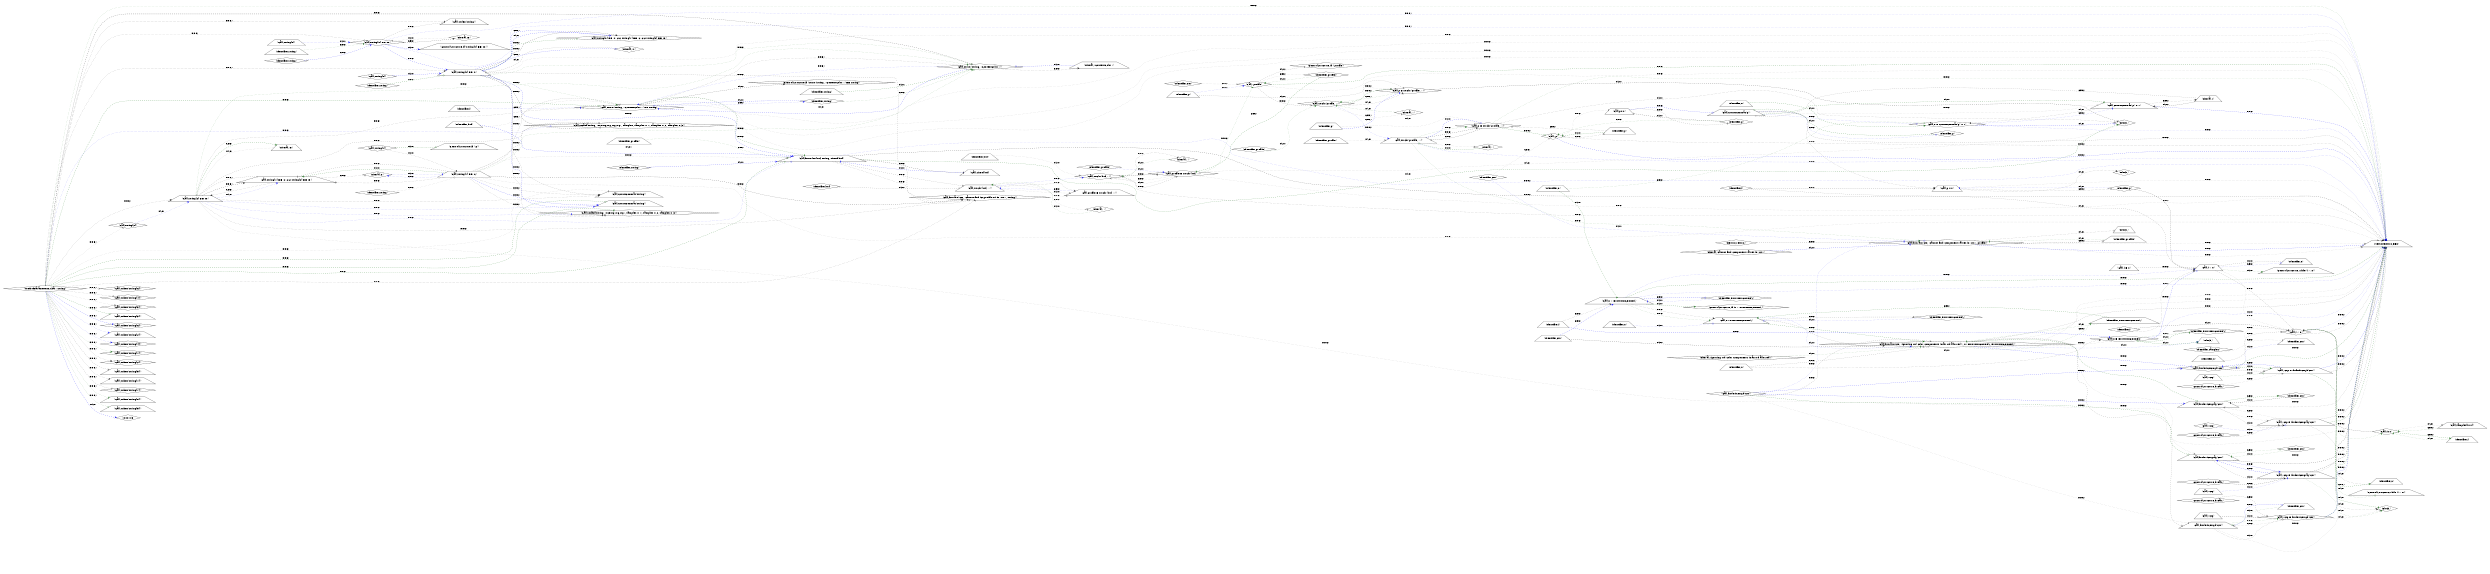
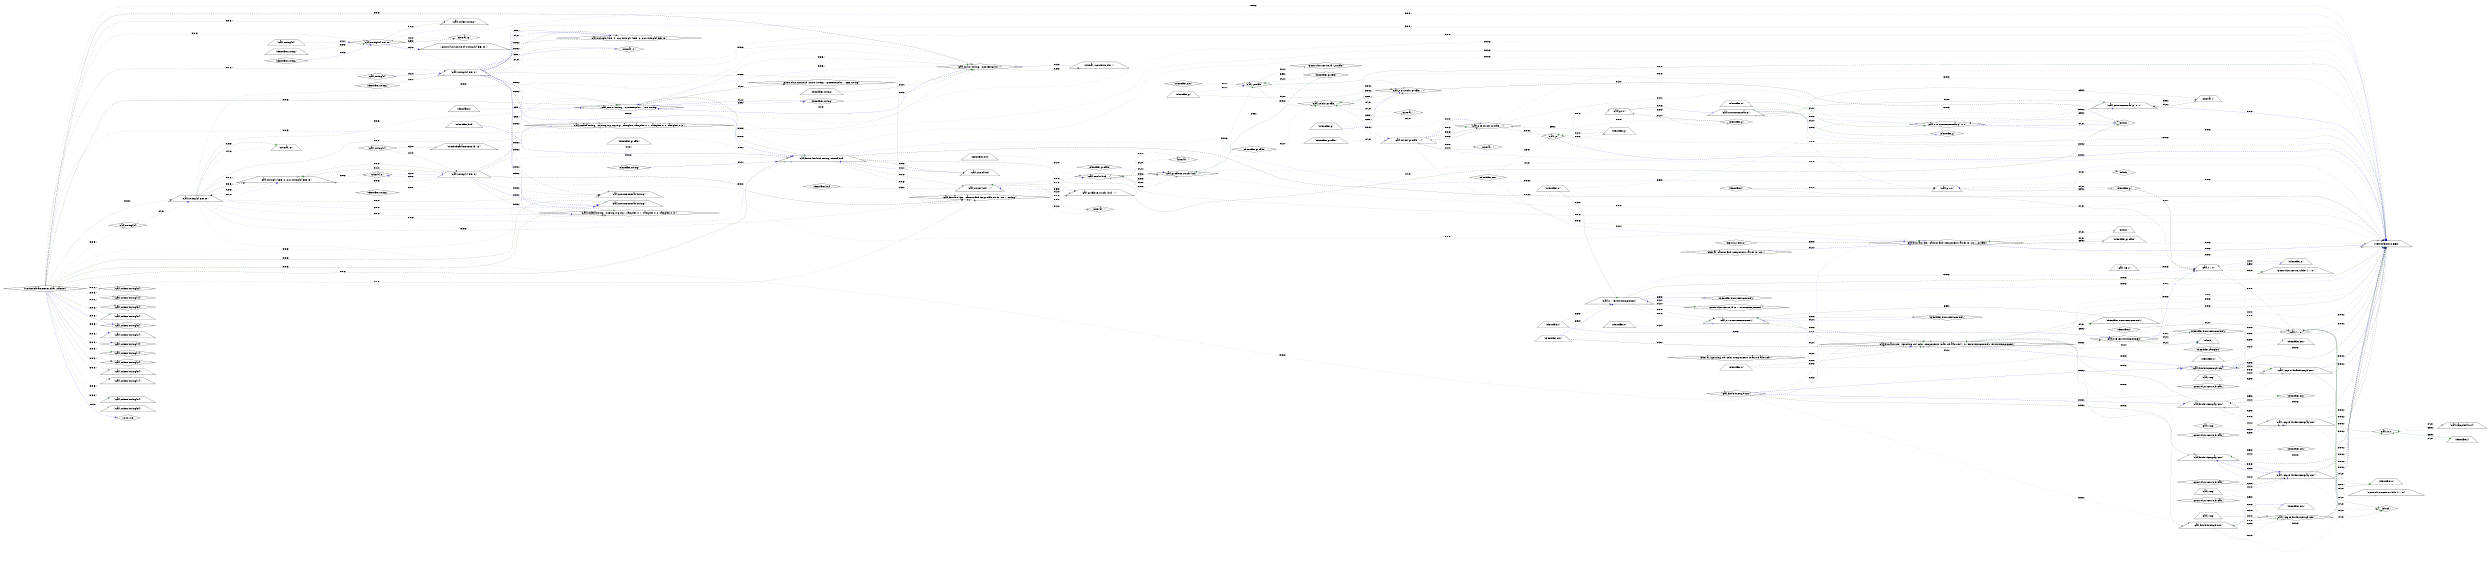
edge "(Call,string[0] == '#')" -> "(Call,string[0] == 's')": removed, label "DDG:"
edge "(Call,count_commas(p) + 1)" -> "(Call,n = count_commas(p) + 1)": label "AST: " -> "DDG: "
node "(ControlStructure,if (!p))": label "(ControlStructure,if (!p))" -> "(MethodParameterIn,if (!p))"
node "(MethodParameterIn,char *string)": label "(MethodParameterIn,char *string)" -> "(MethodParameterIn,char *cannot)"
edge "(Call,string[2] == '#')" -> "(MethodReturn,RET)": now "(Call,string[2] == '#')" -> "(Call,*csp = fz_find_cmyk(ctx))"
node "(Call,unhex(string[7]))": removed
